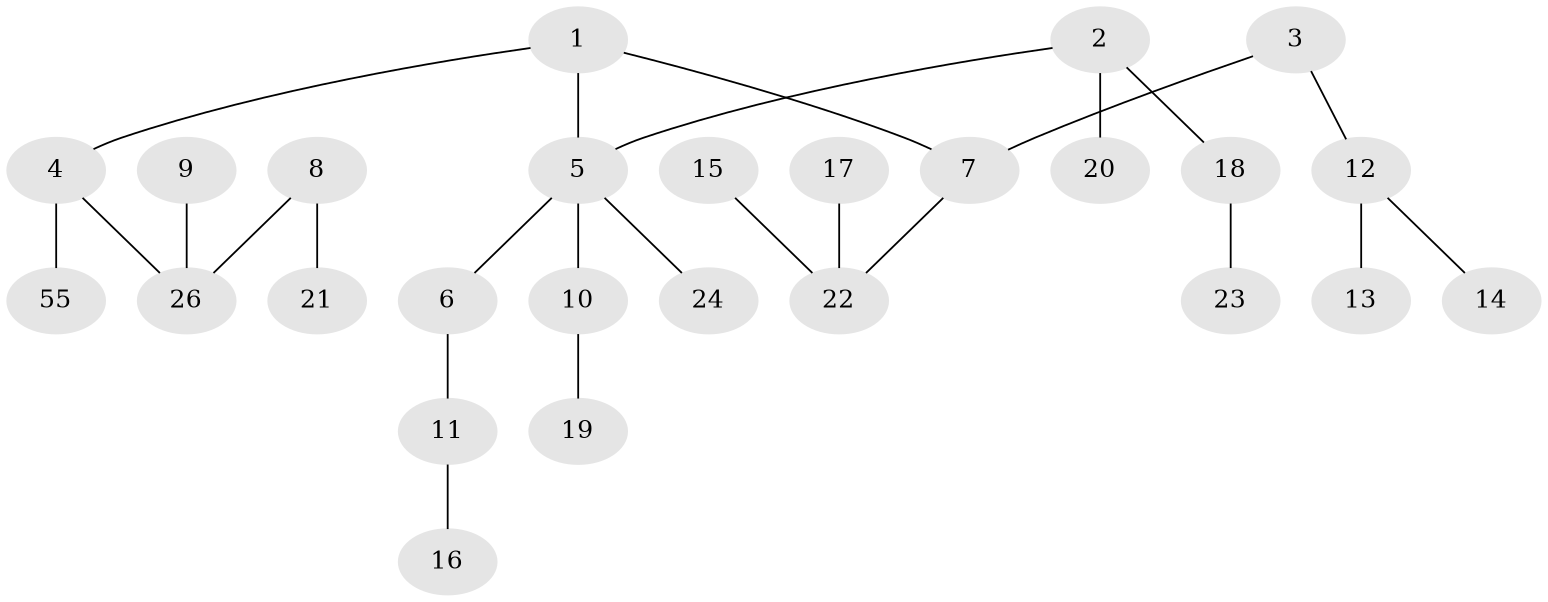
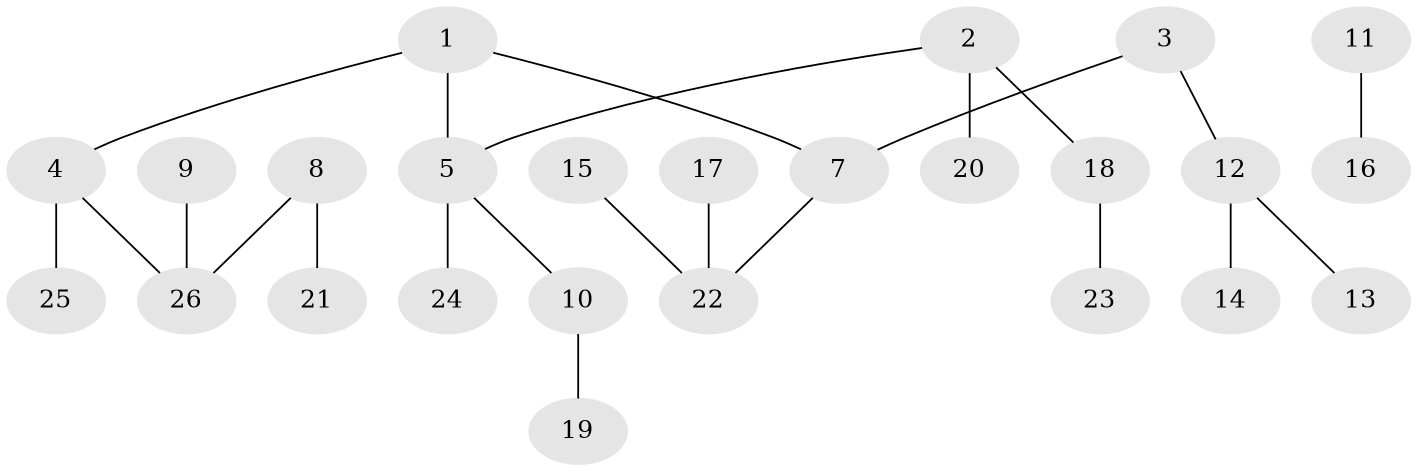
node "55": label "55" -> "25"
node "6": removed
